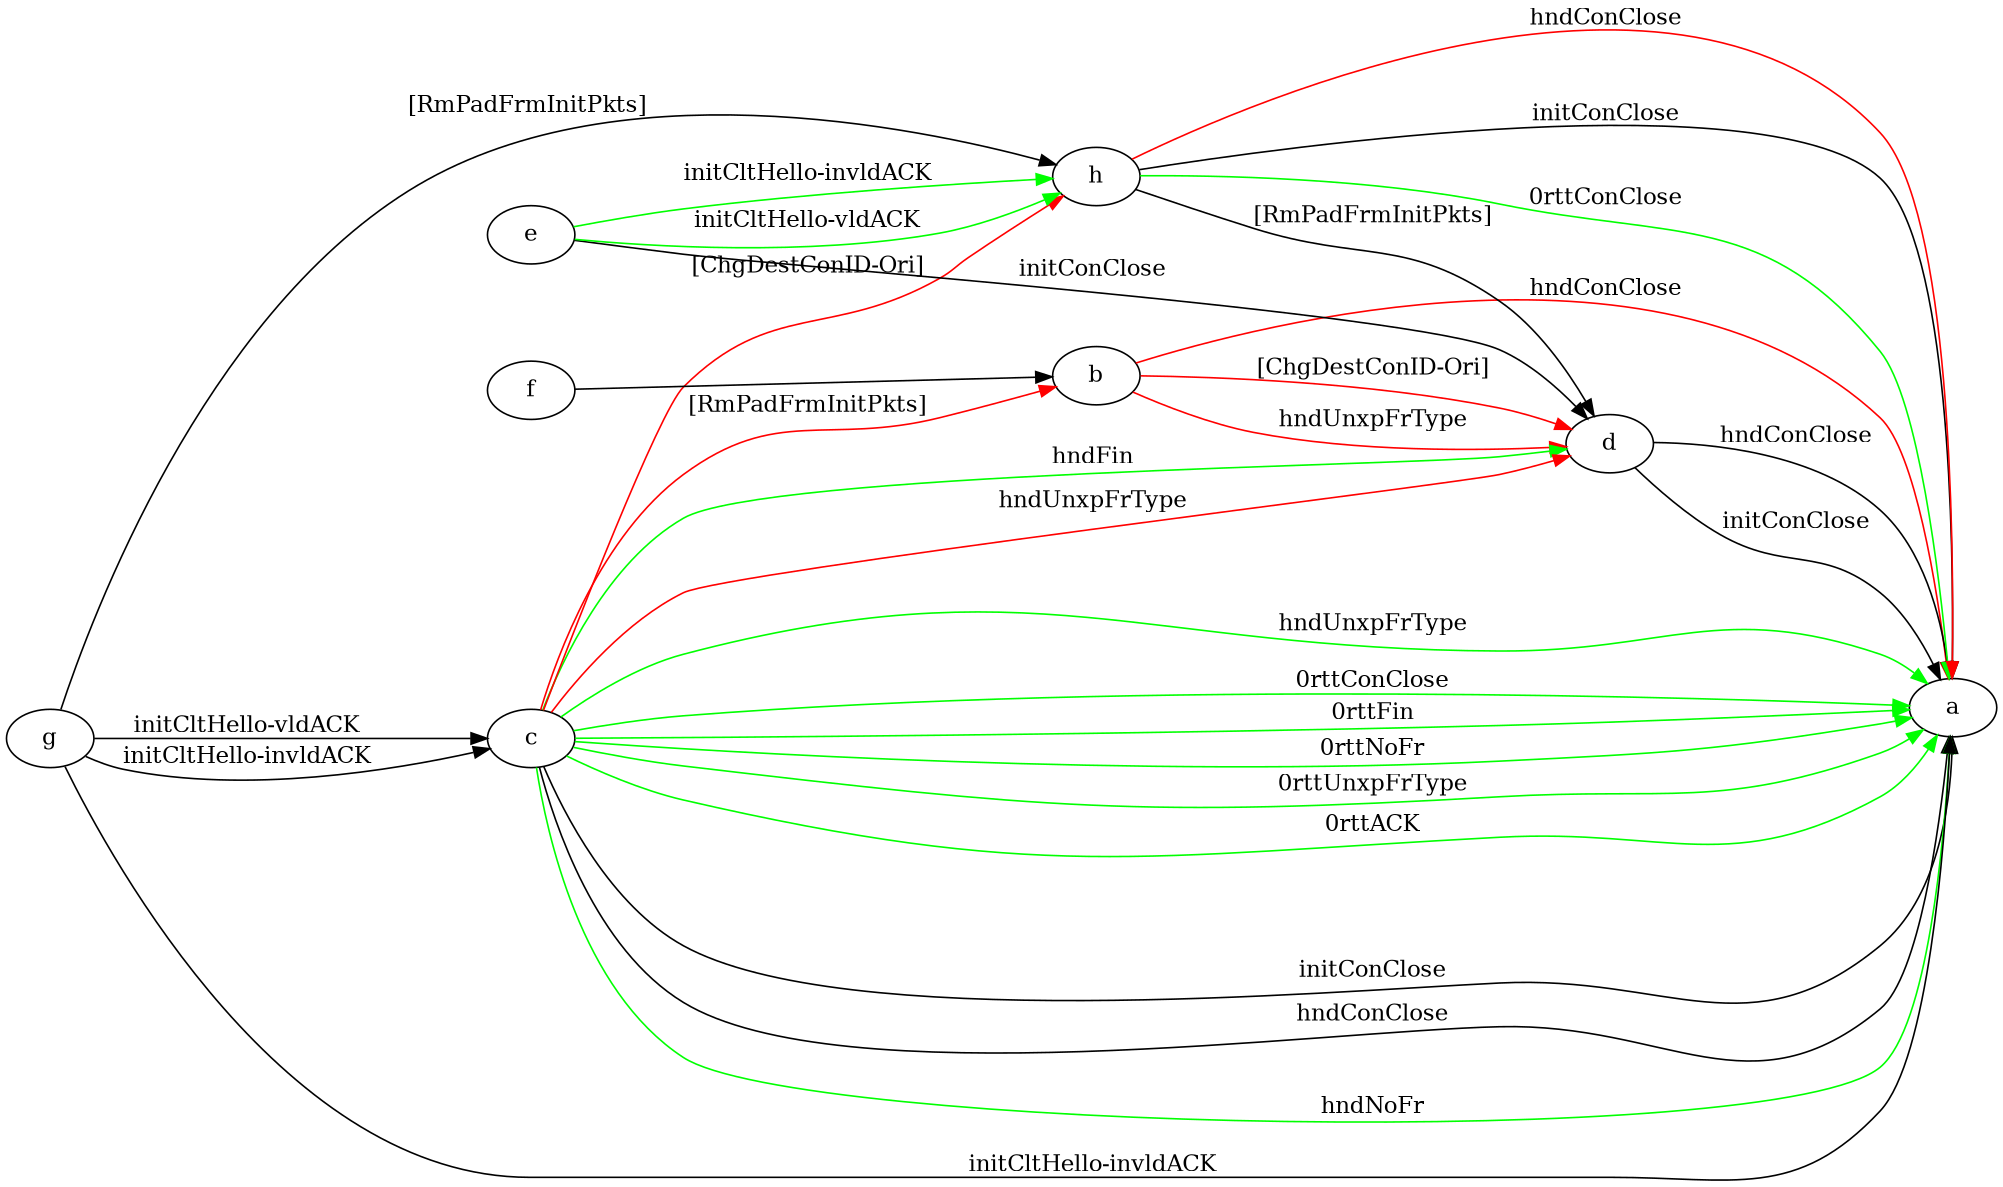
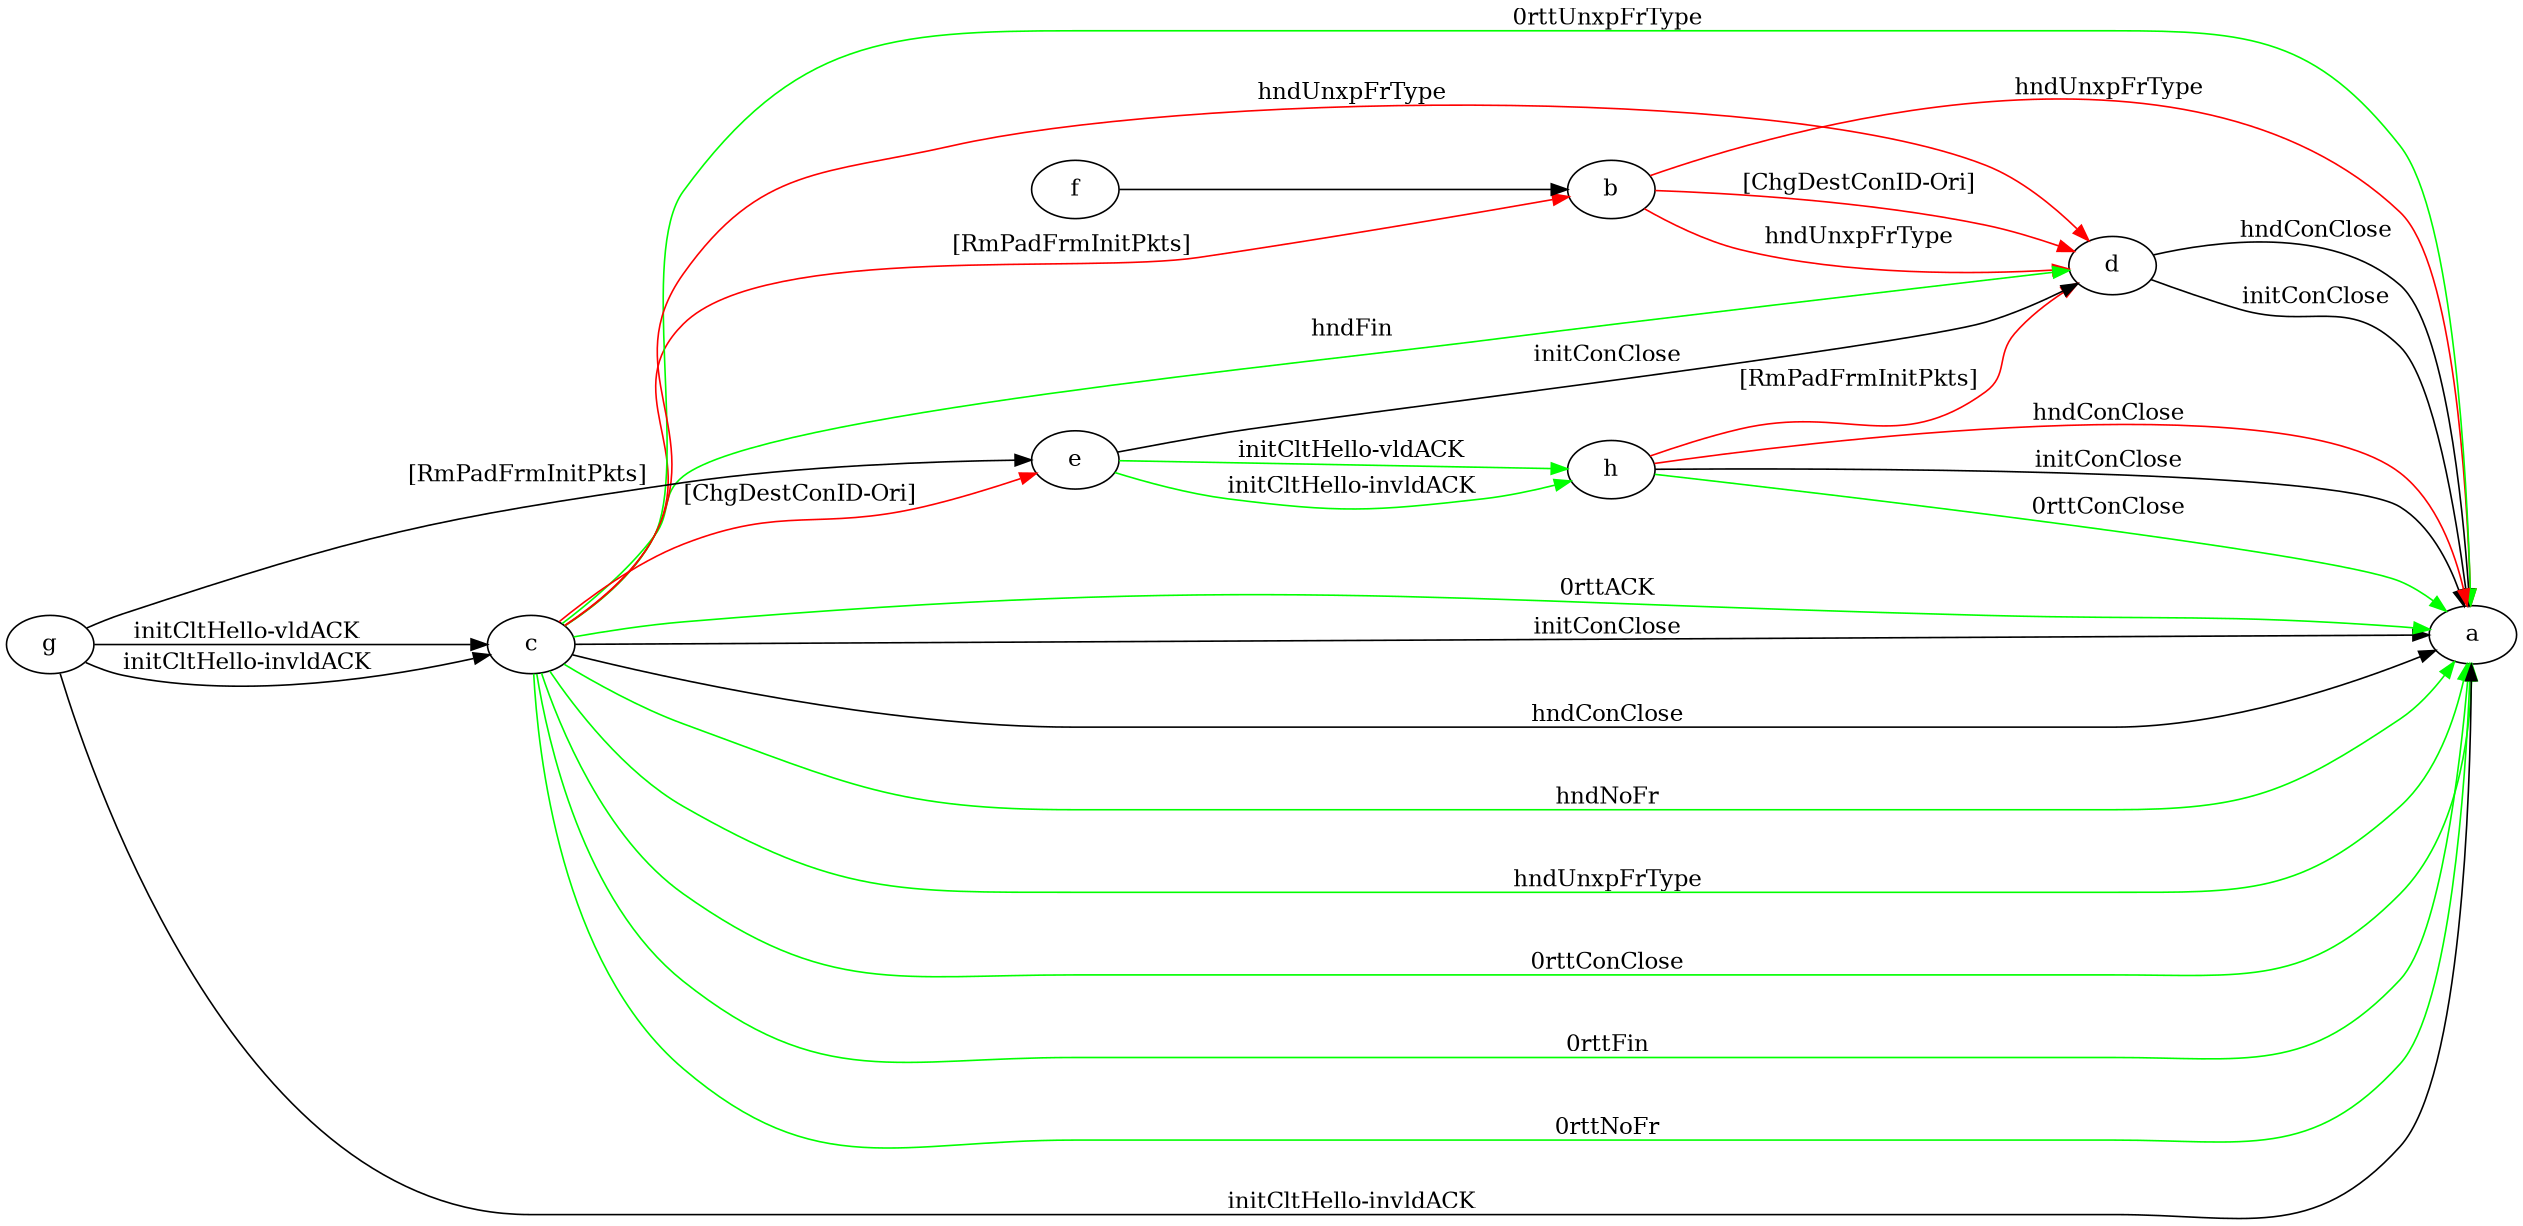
edge "g" -> "h": now "g" -> "e"
edge "h" -> "d": color black -> red
edge "b" -> "a": label "hndConClose " -> "hndUnxpFrType "
edge "c" -> "h": now "c" -> "e"
